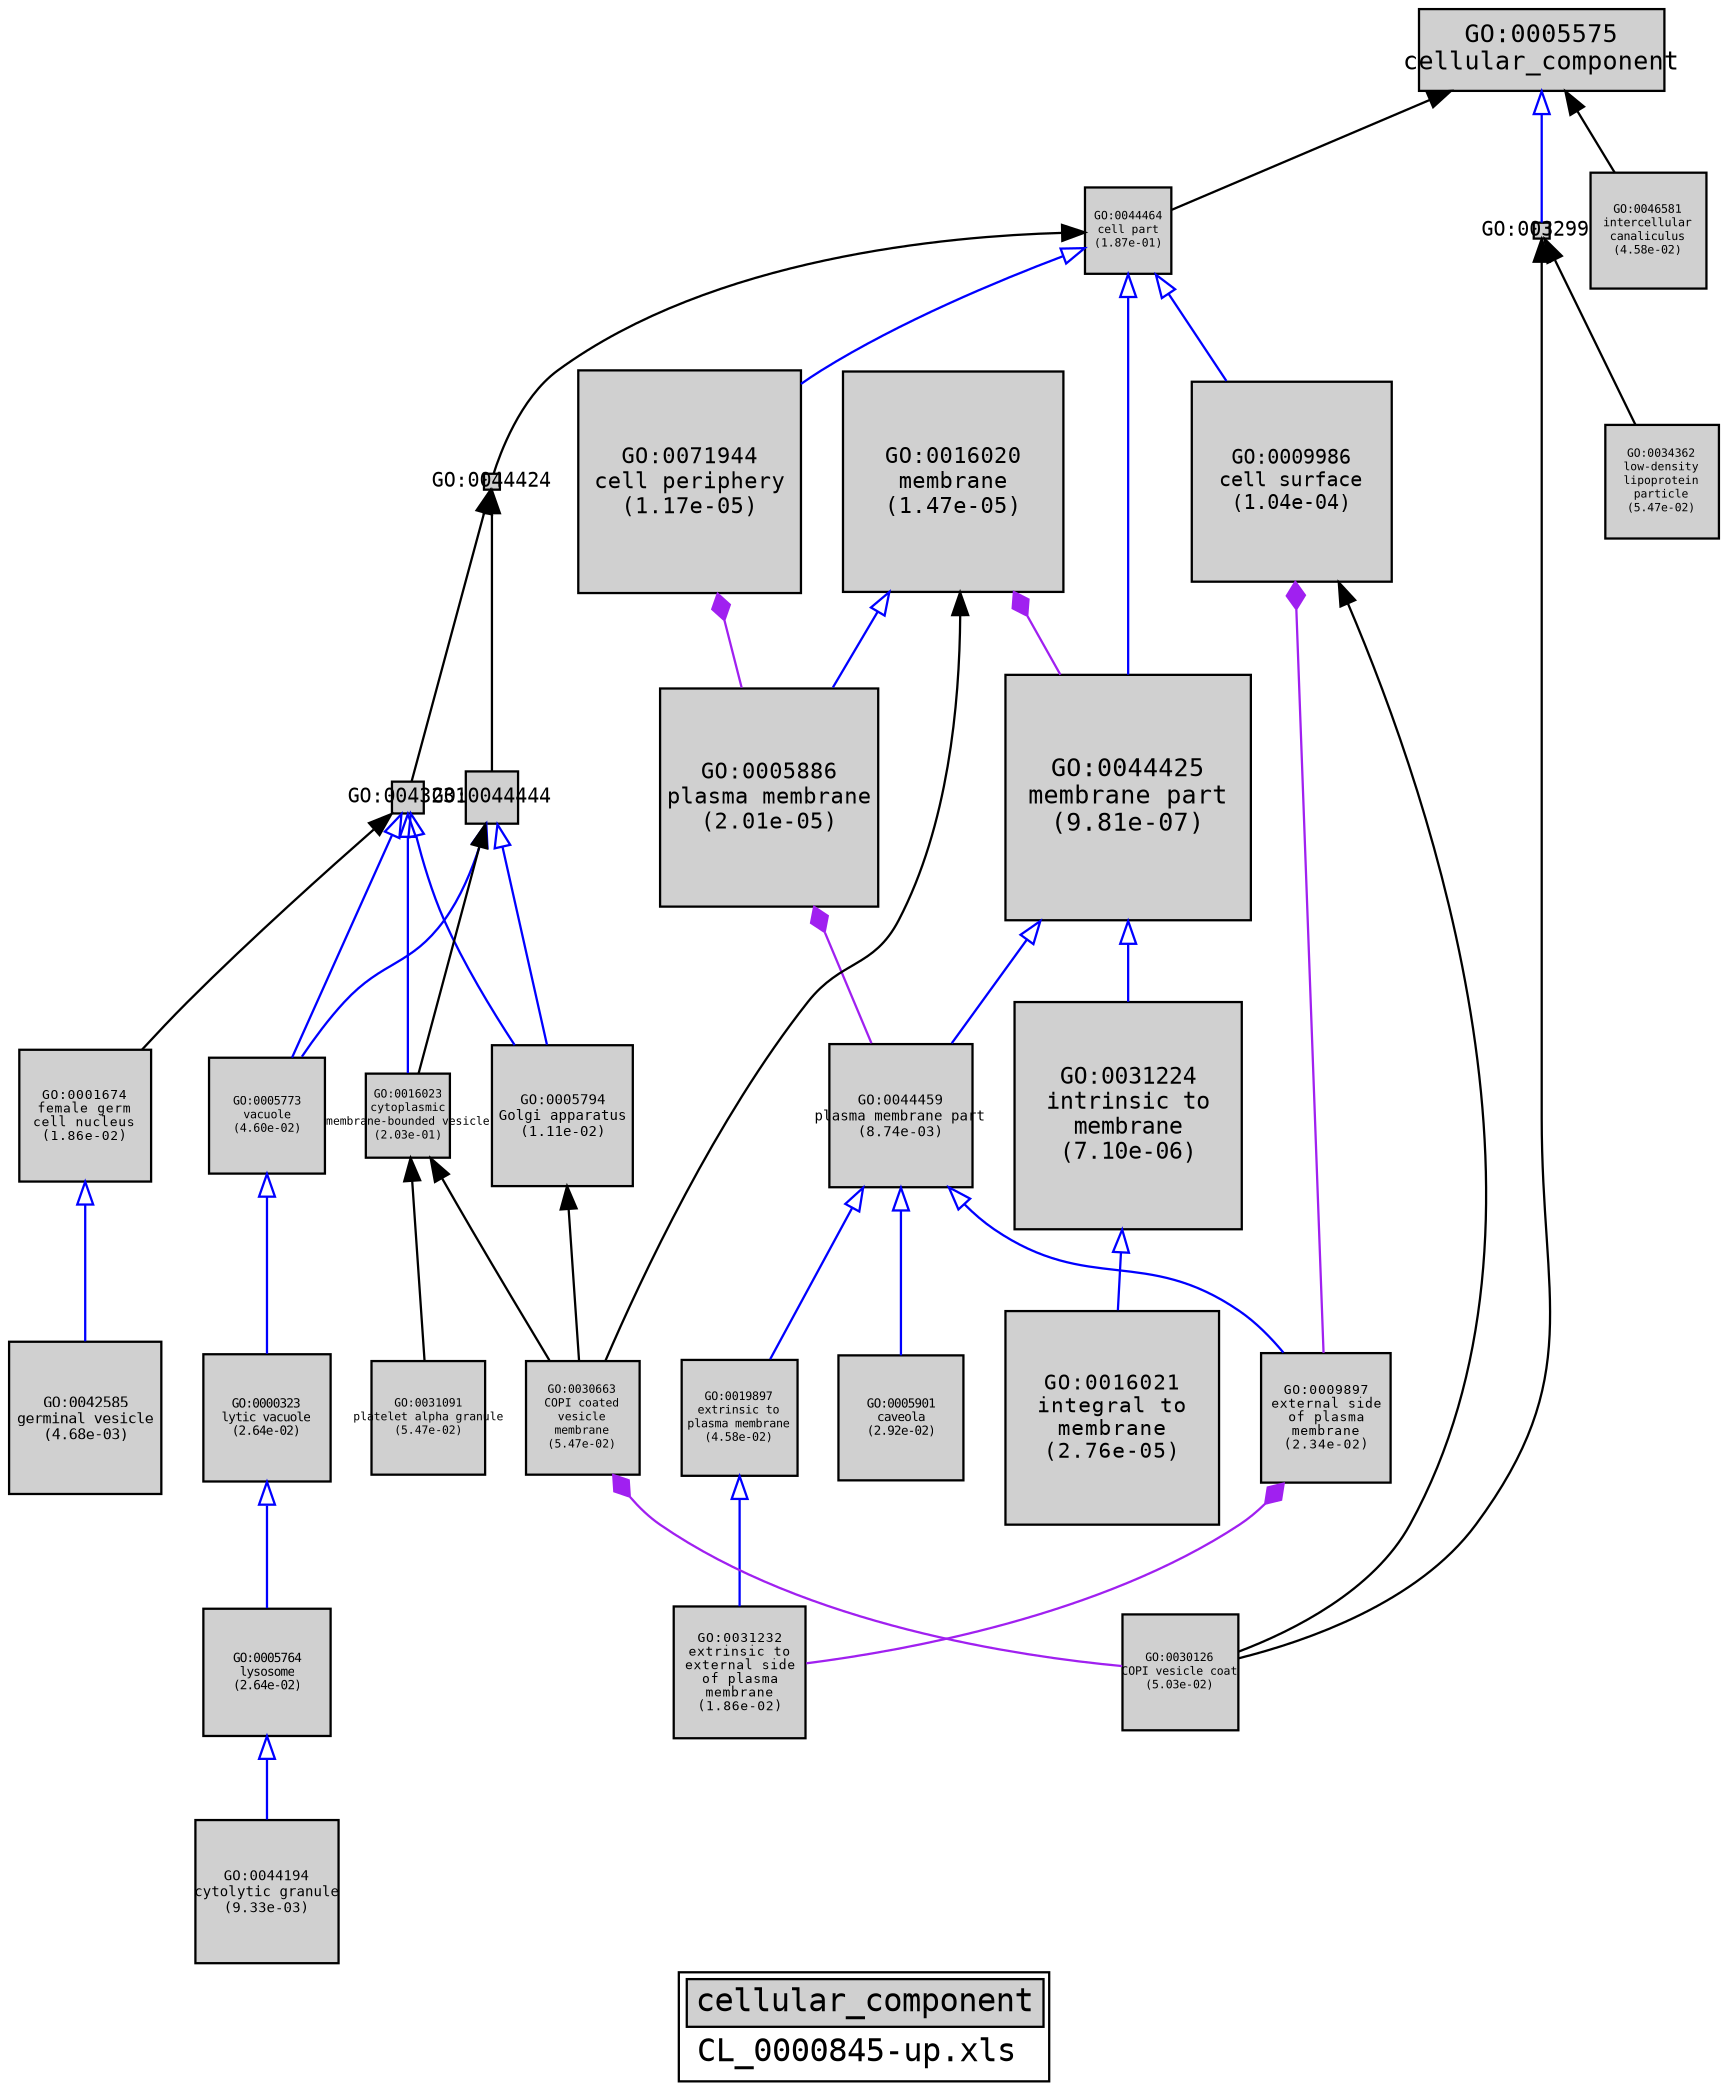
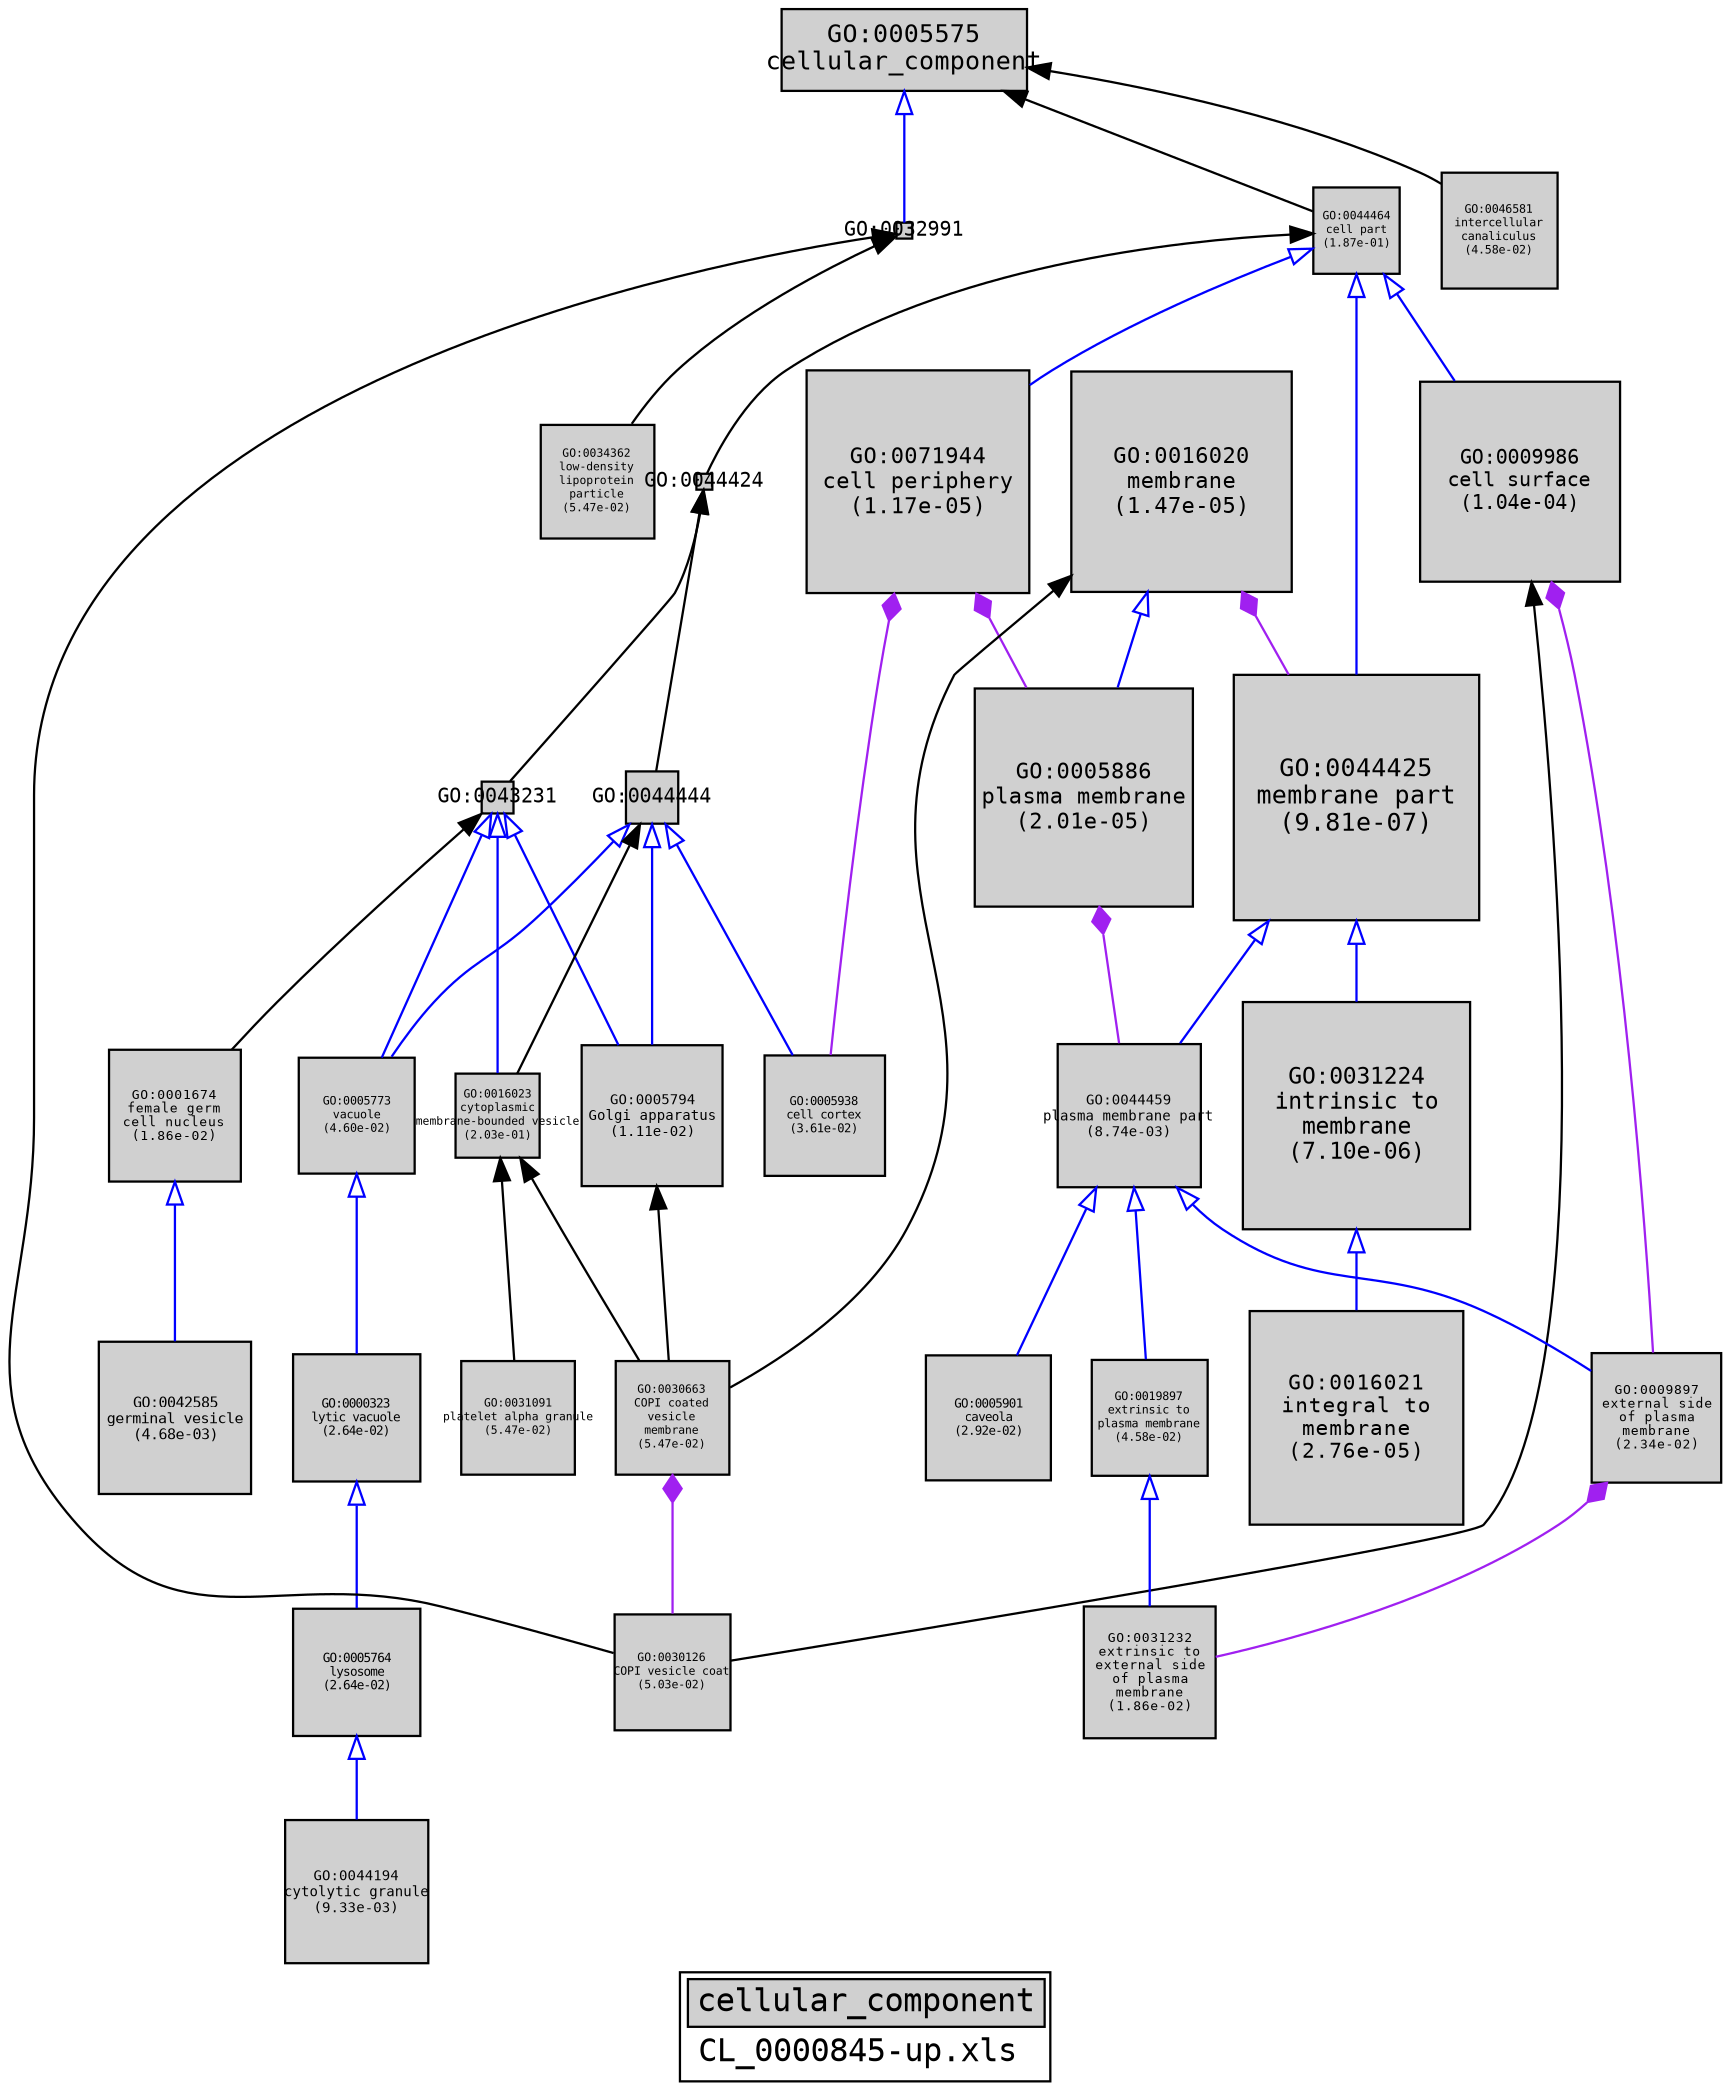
node "GO:0005938": added
